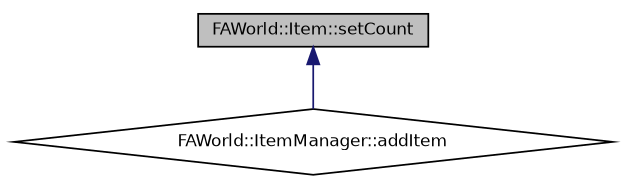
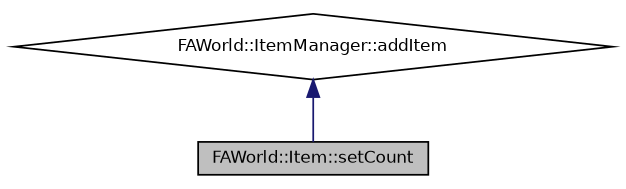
edge "FAWorld::ItemManager::addItem" -> "FAWorld::Item::setCount": reversed
